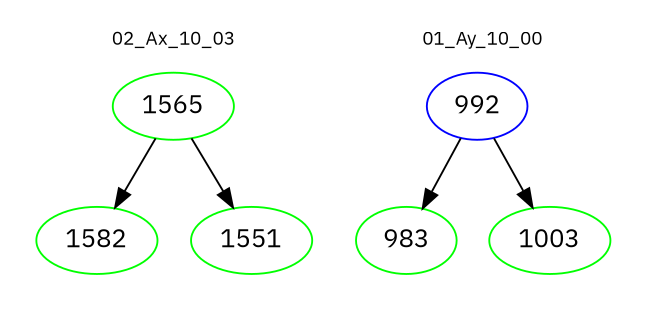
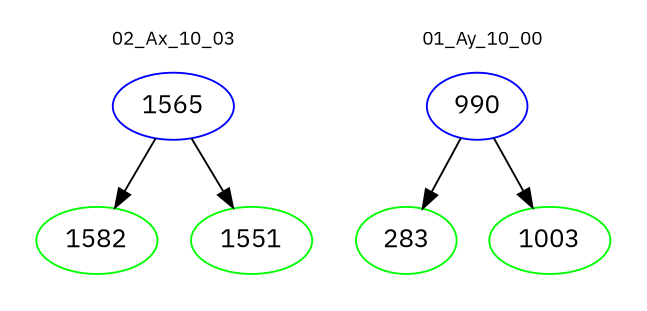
node "1565": color green -> blue
node "992": label "992" -> "990"
node "983": label "983" -> "283"
